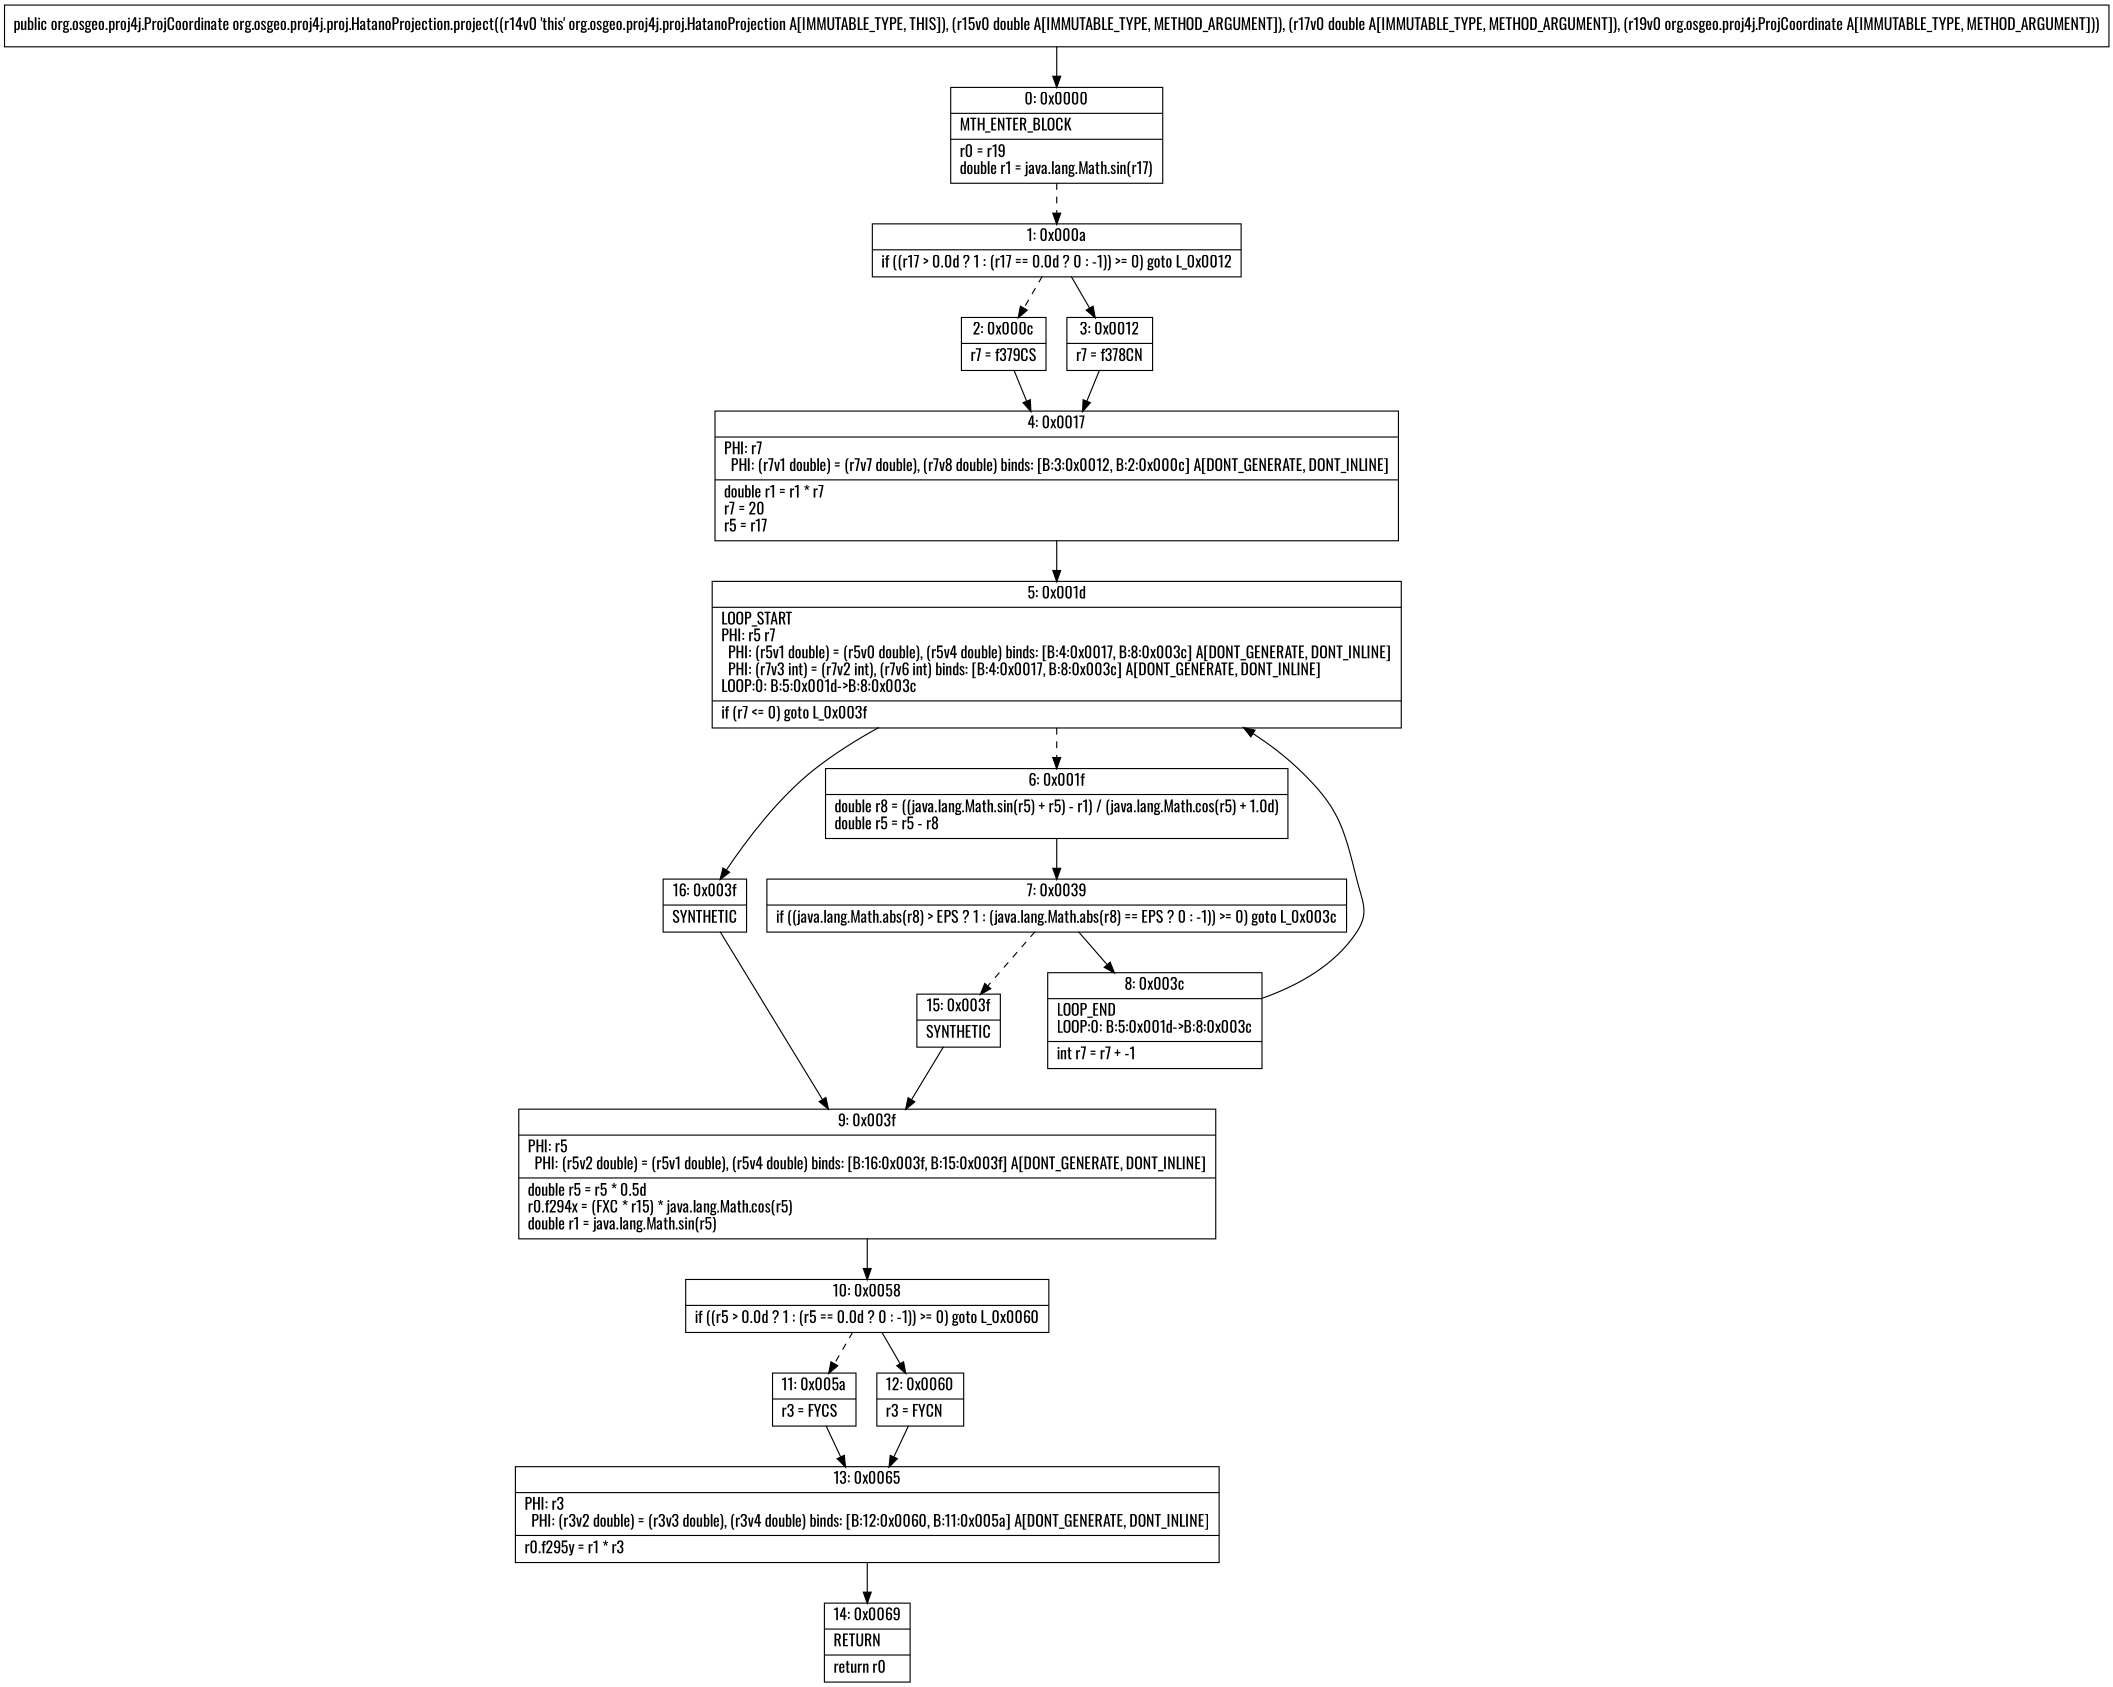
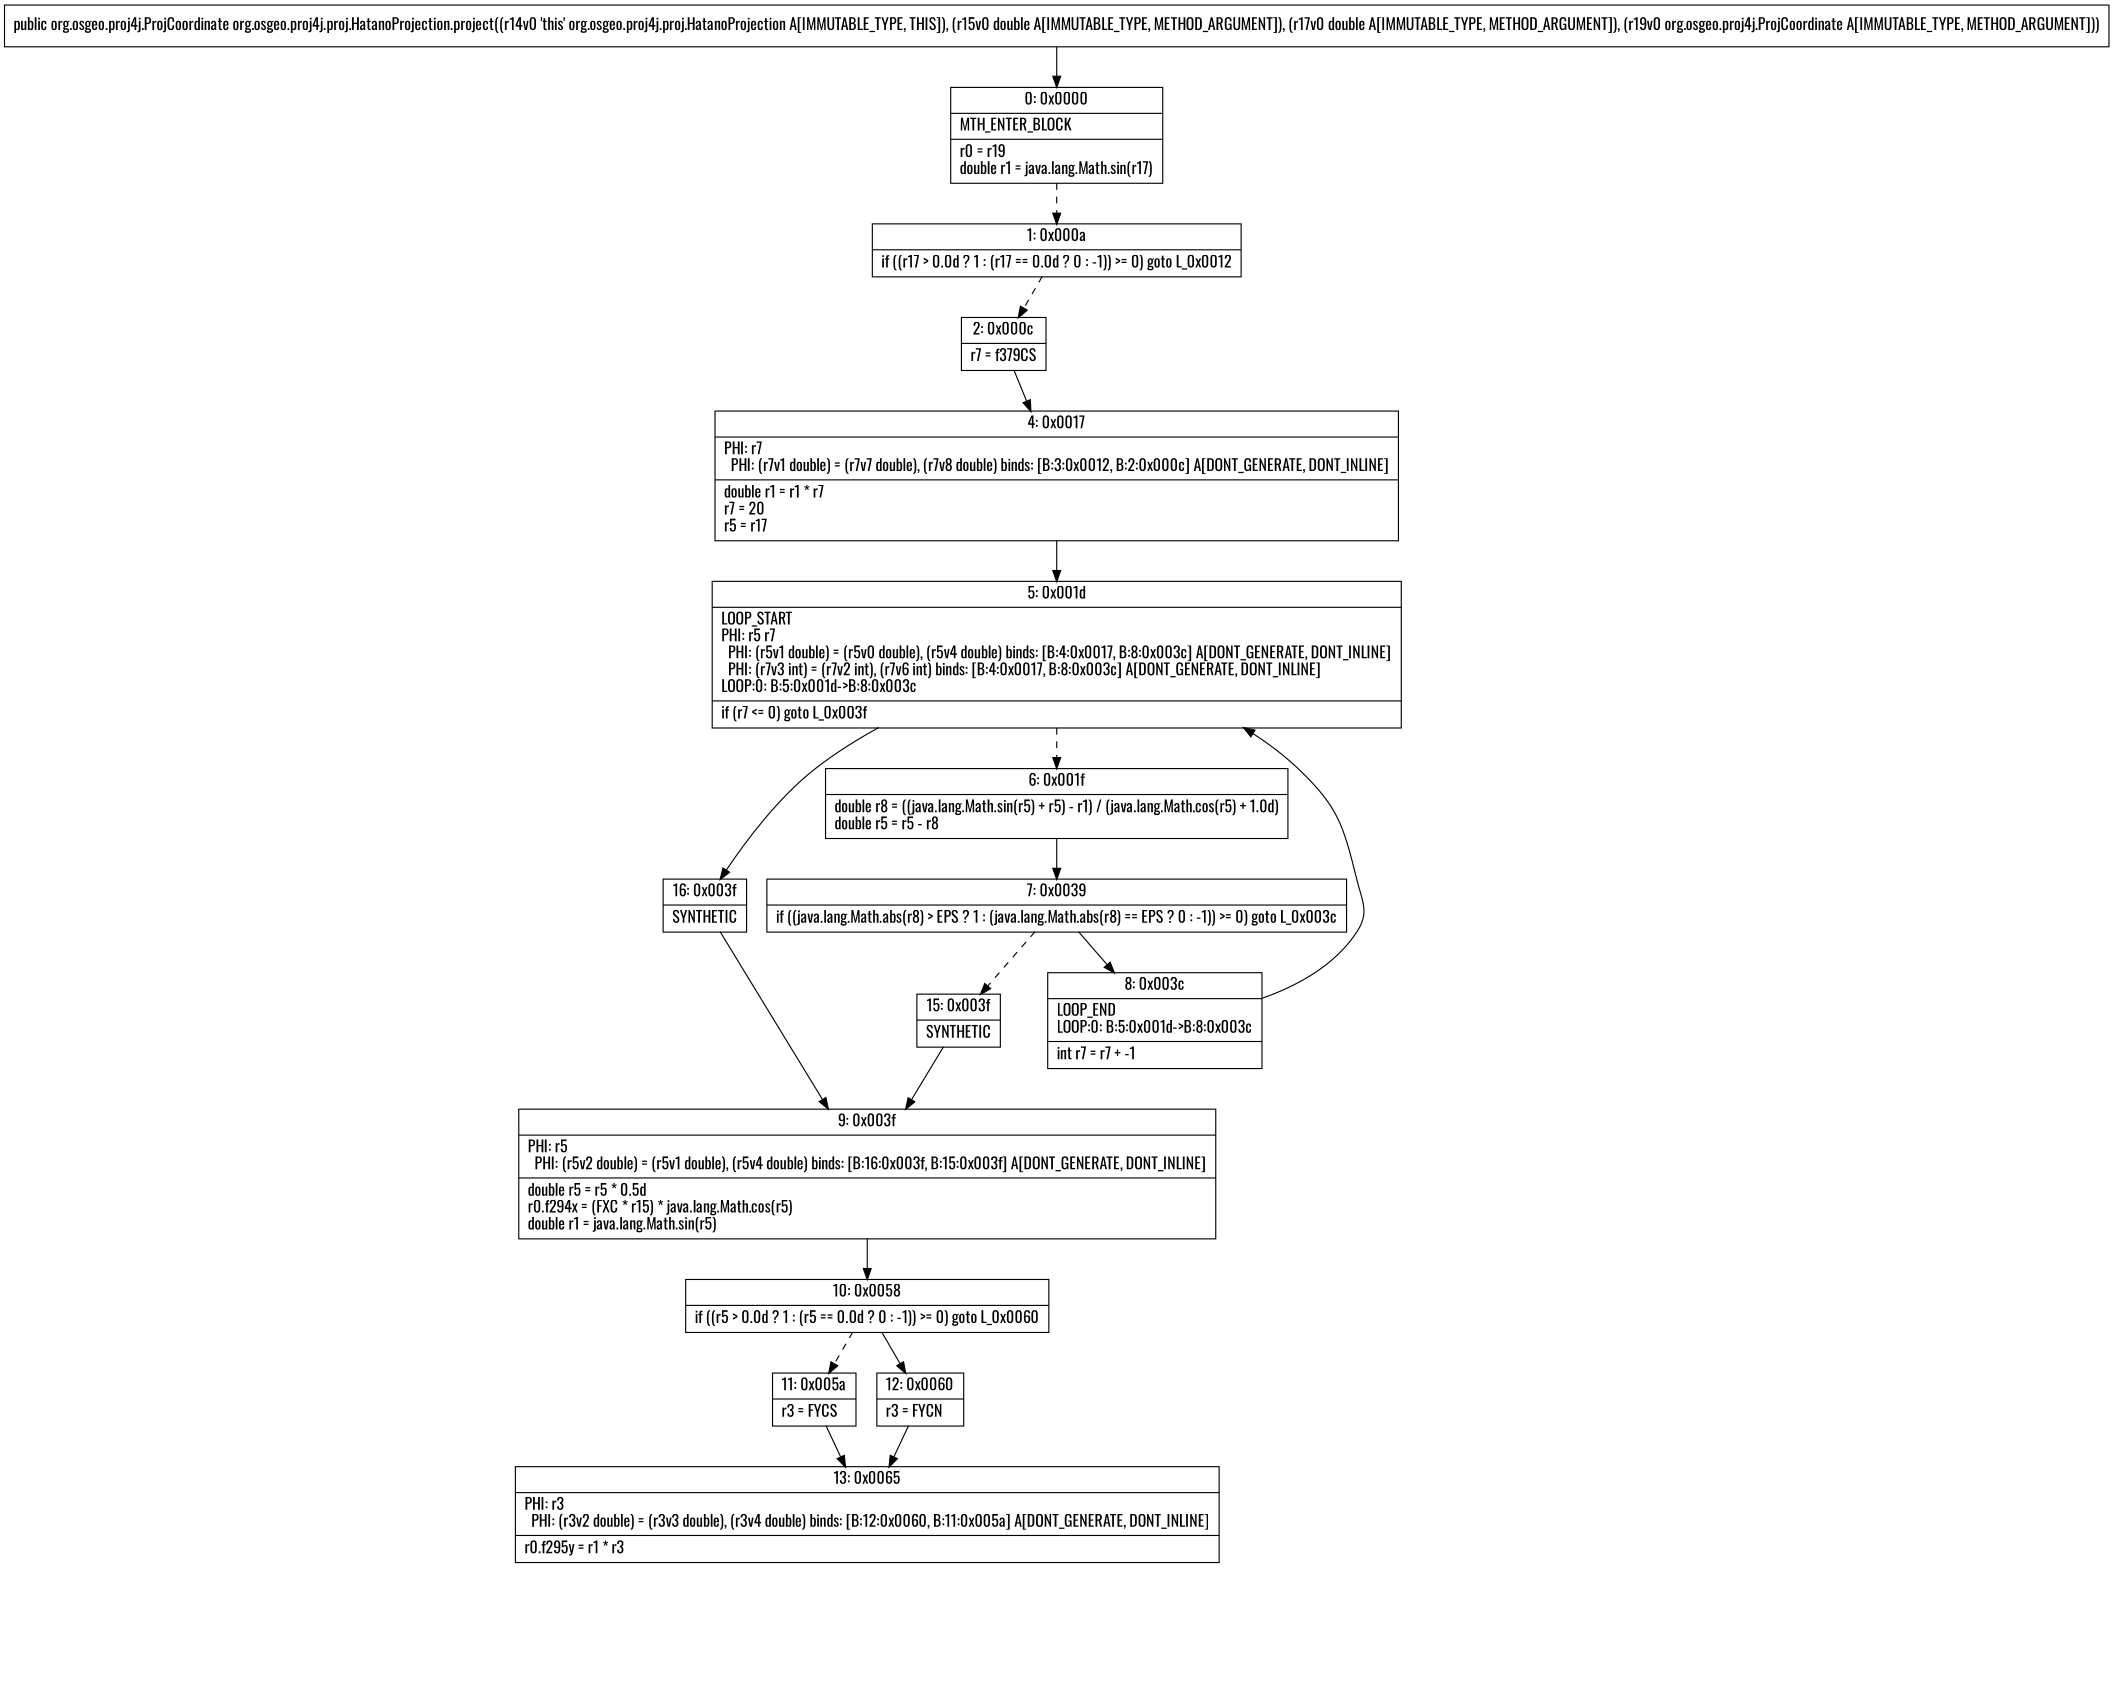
node "3: 0x0012": removed
node "14: 0x0069": removed
